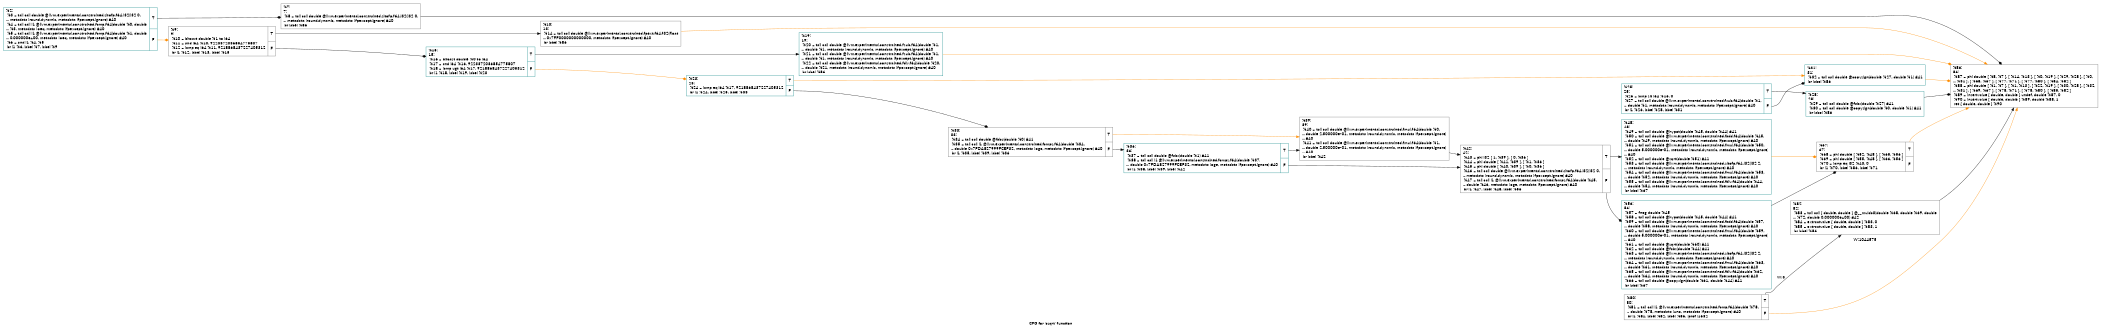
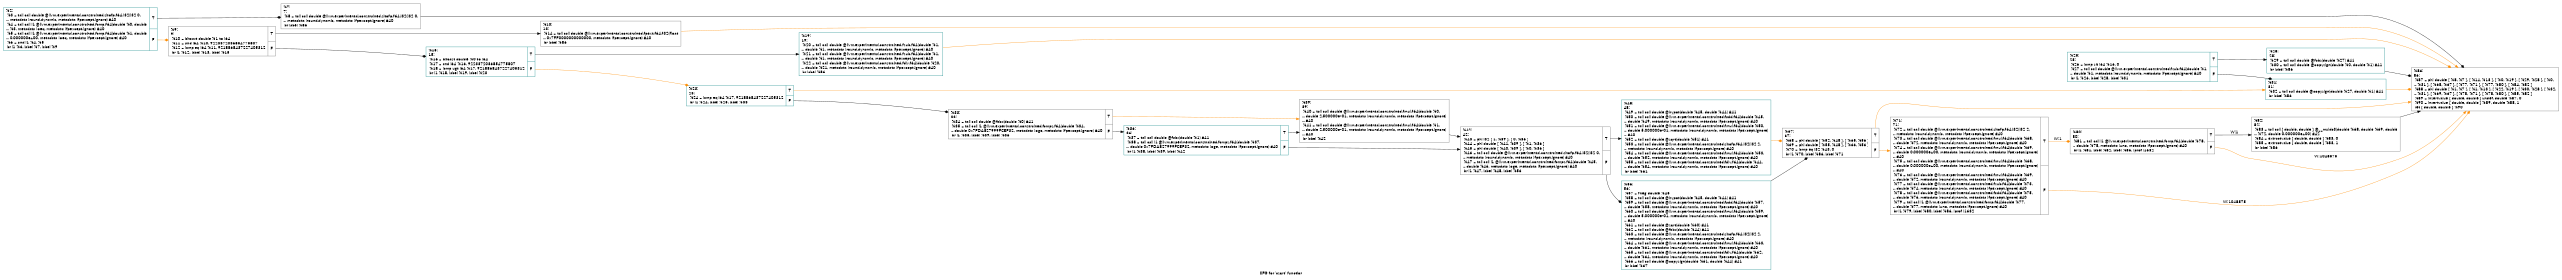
node "%71:": added
node "%48:": text "br label %67" -> "br label %61"
edge "%80:" -> "%86:": label "W:1044575" -> "W:1048575"
edge "%80:" -> "%82:": label "W:3" -> "W:1"
